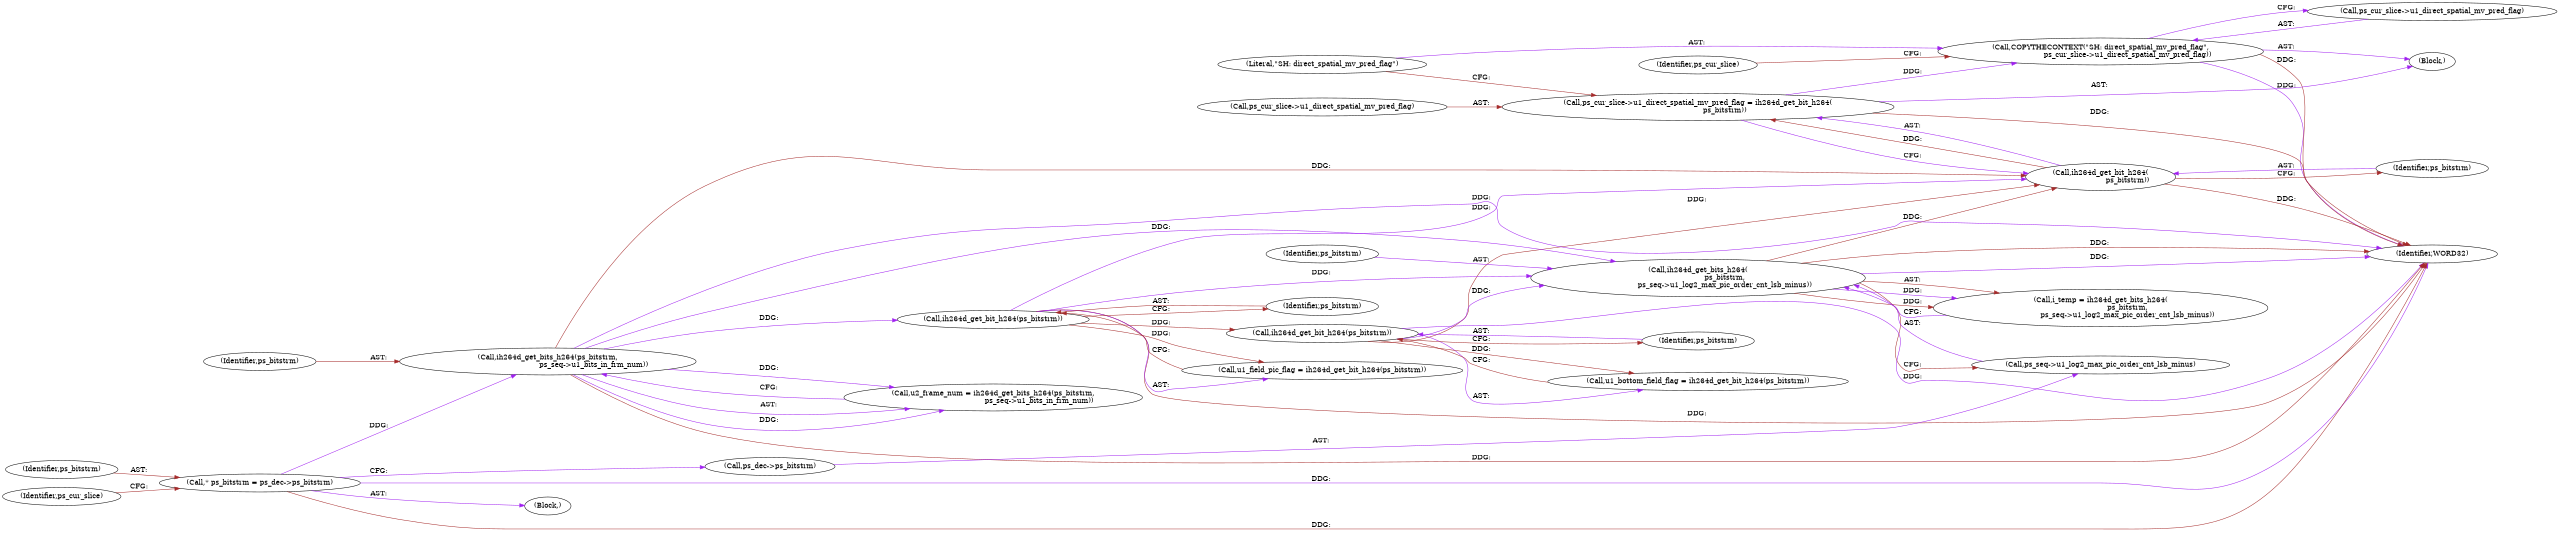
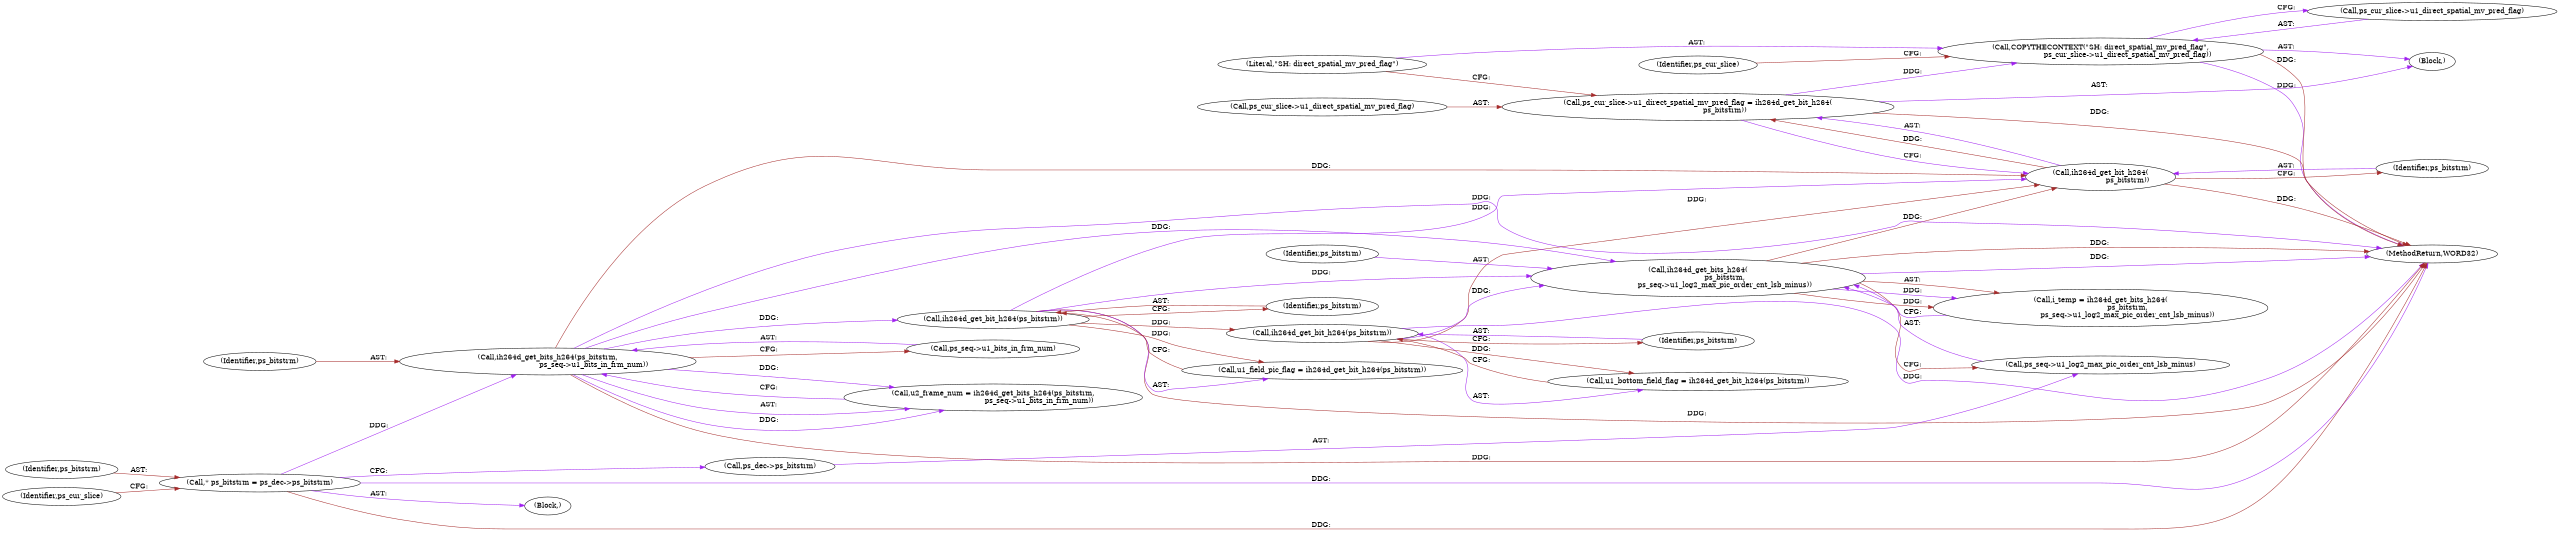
node "(Identifier,WORD32)": label "(Identifier,WORD32)" -> "(MethodReturn,WORD32)"
node "(Call,ps_seq->u1_bits_in_frm_num)": added
